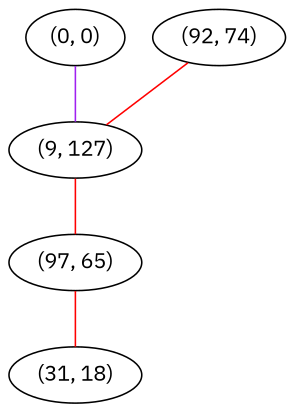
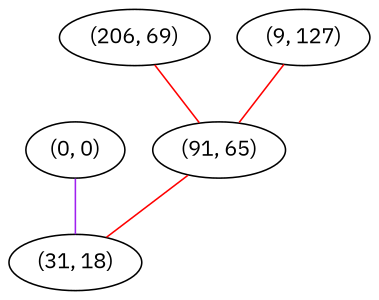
node "(206, 69)": added
node "(92, 74)": removed
edge "(0, 0)" -- "(9, 127)": now "(0, 0)" -- "(31, 18)"
node "(97, 65)": label "(97, 65)" -> "(91, 65)"
